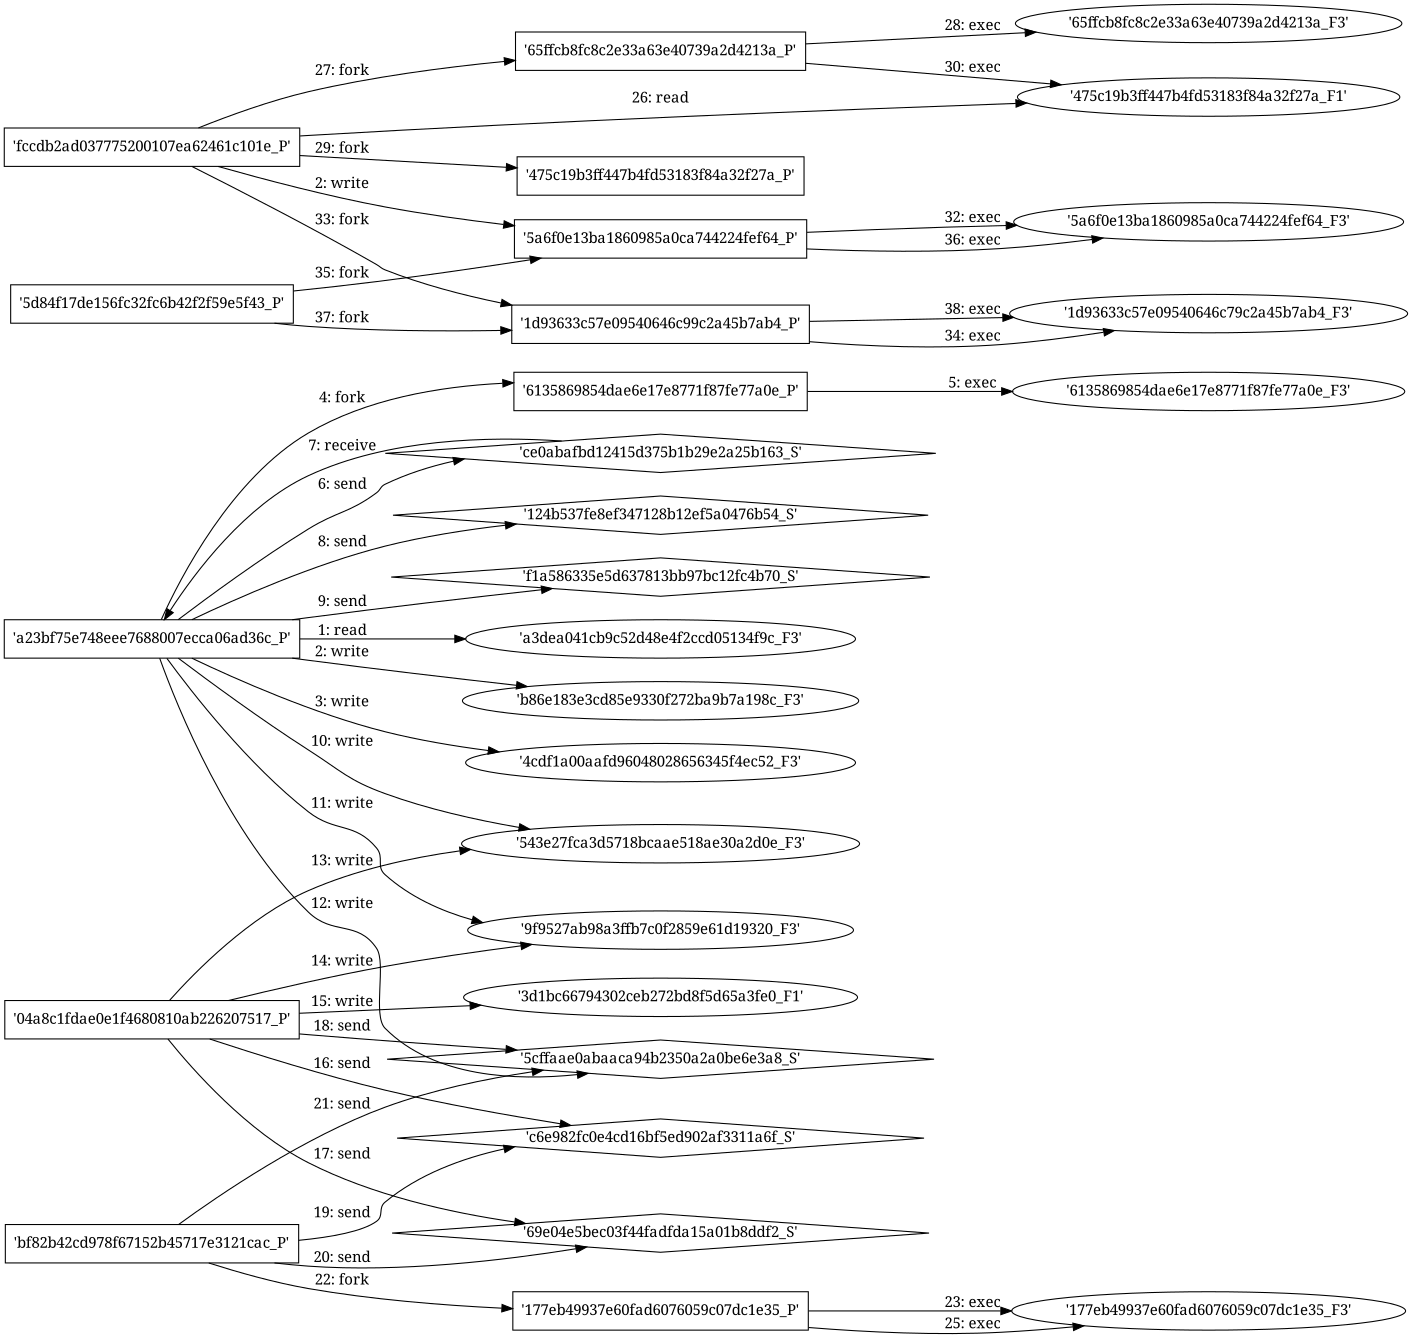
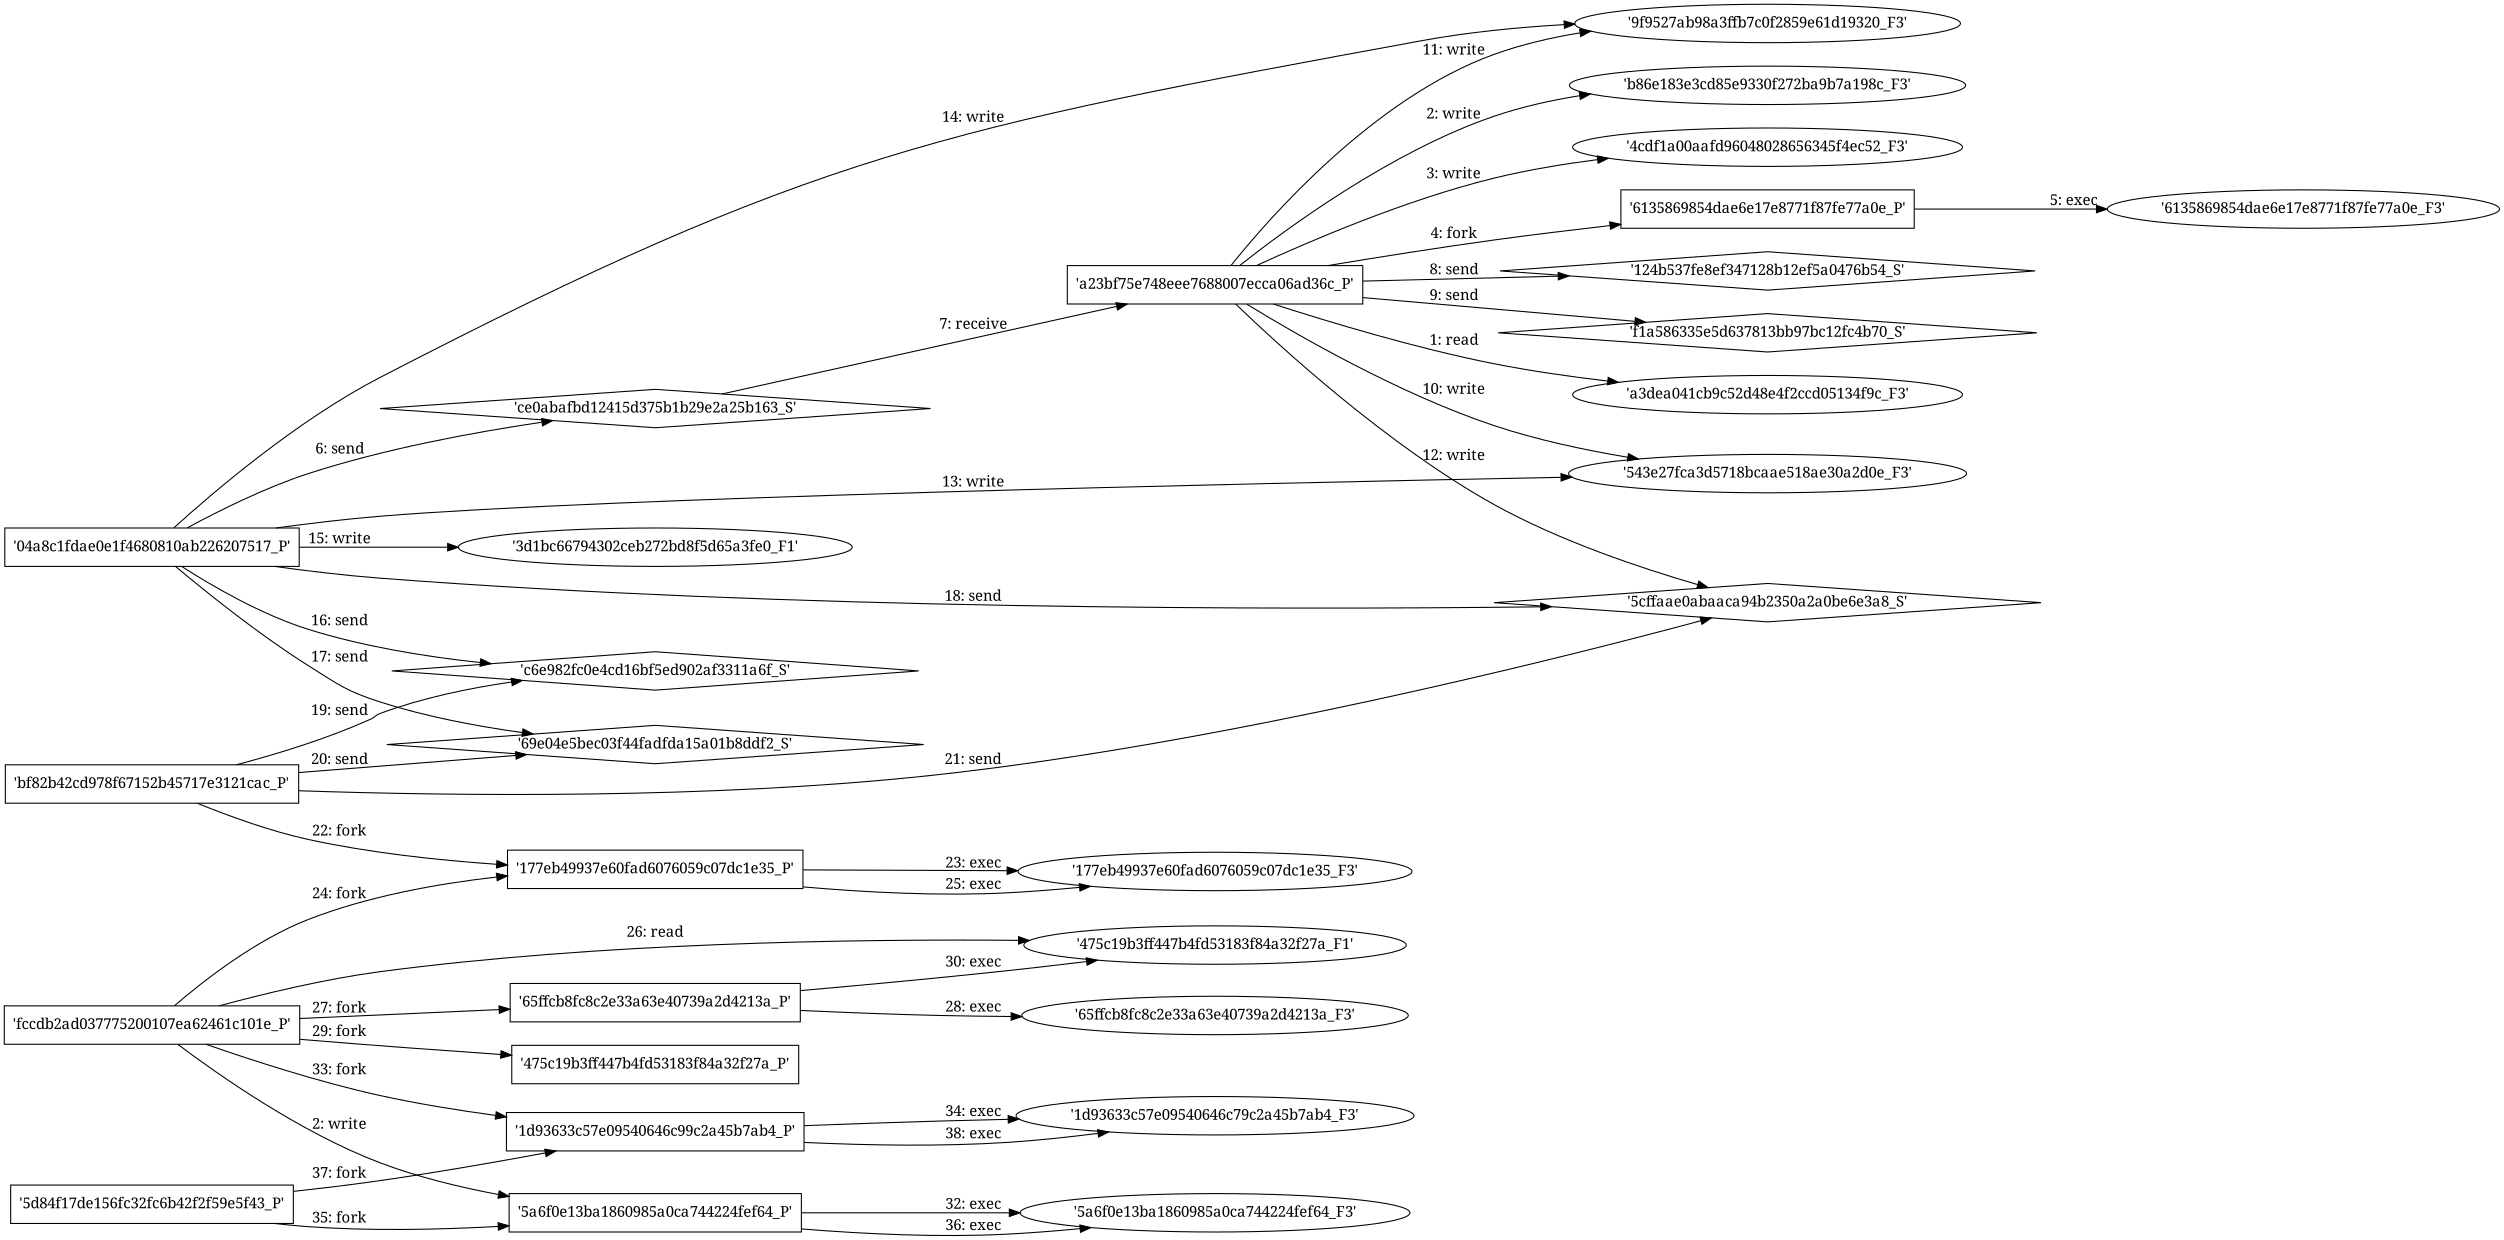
edge "'a23bf75e748eee7688007ecca06ad36c_P'" -> "'ce0abafbd12415d375b1b29e2a25b163_S'": now "'04a8c1fdae0e1f4680810ab226207517_P'" -> "'ce0abafbd12415d375b1b29e2a25b163_S'"
edge "'fccdb2ad037775200107ea62461c101e_P'" -> "'177eb49937e60fad6076059c07dc1e35_P'": added, label "24: fork"
